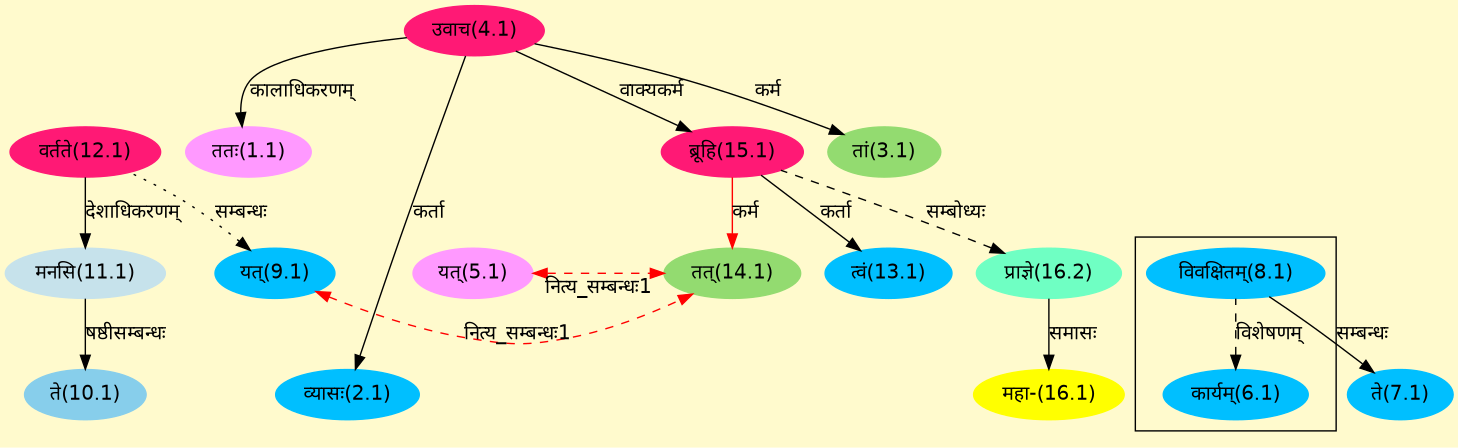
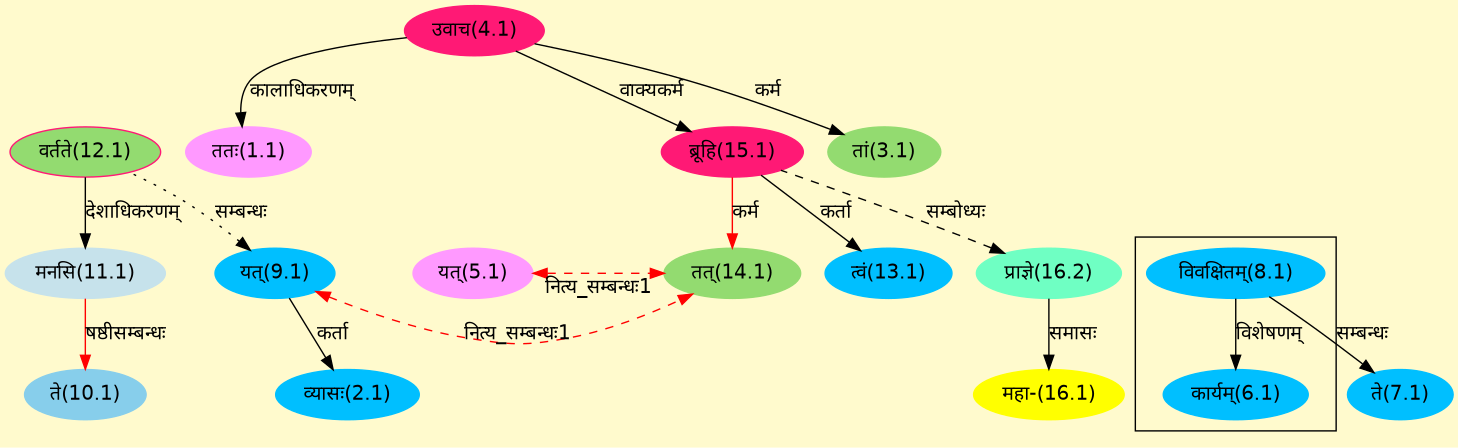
node "वर्तते(12.1)": fillcolor #ff1975 -> #93db70
edge "उवाच(4.1)" -> "व्यासः(2.1)": now "यत्(9.1)" -> "व्यासः(2.1)"
edge "मनसि(11.1)" -> "ते(10.1)": color black -> red
edge "विवक्षितम्(8.1)" -> "कार्यम्(6.1)": style dashed -> solid
